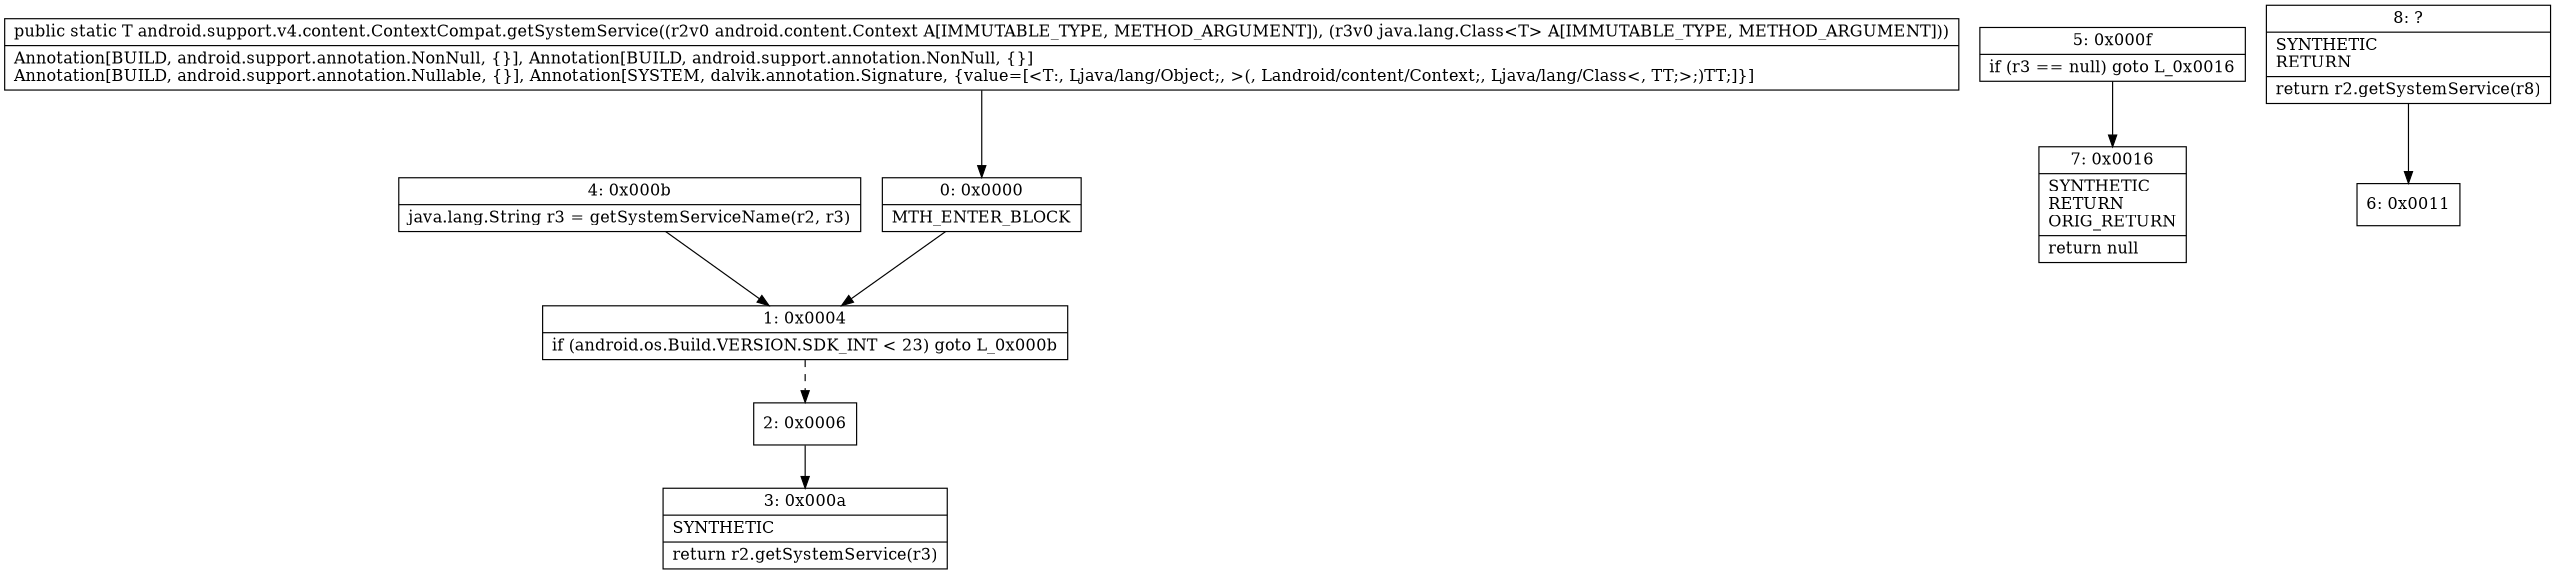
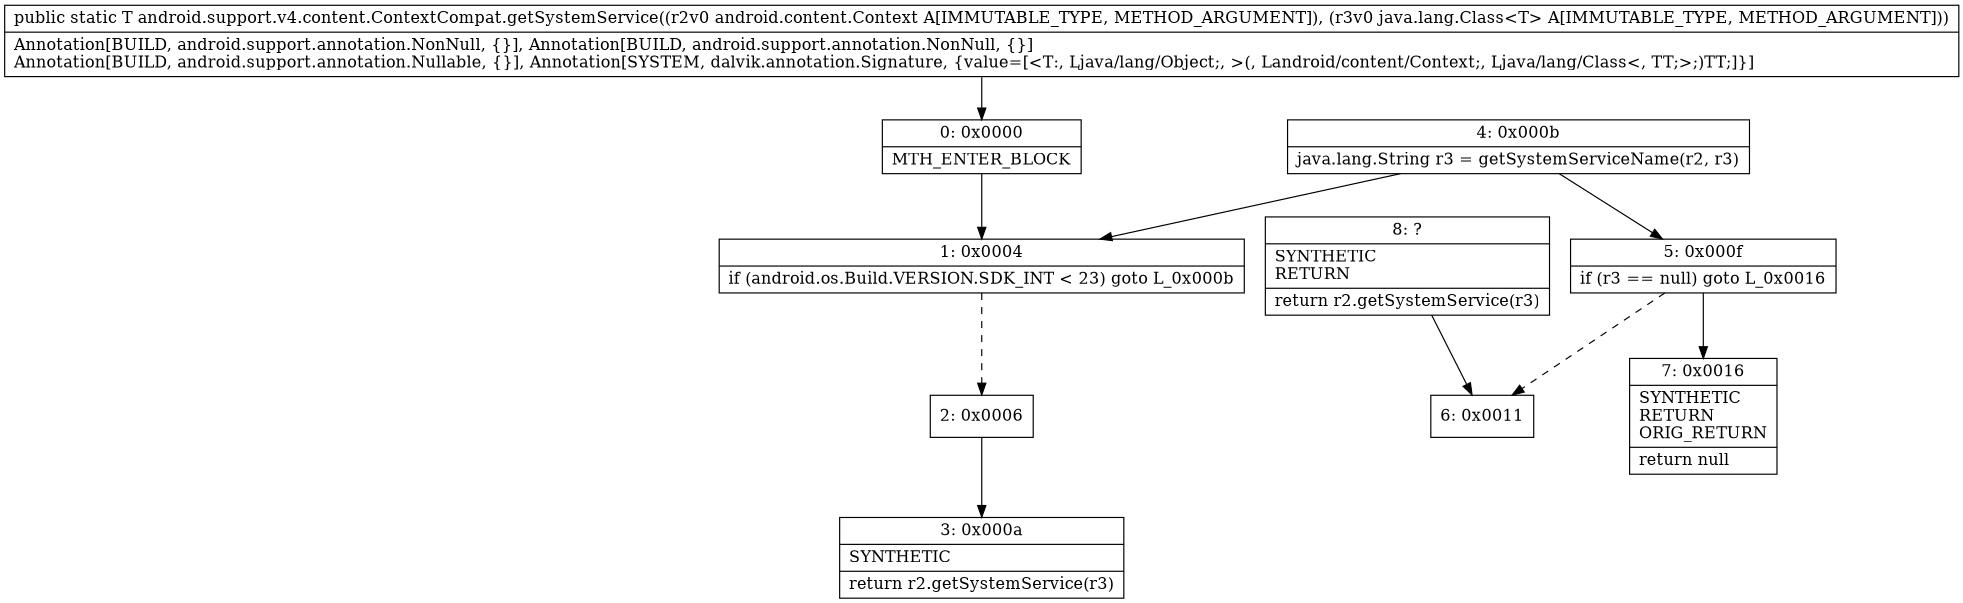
node "8: ?": text "return r2.getSystemService(r8)" -> "return r2.getSystemService(r3)"
edge "4: 0x000b" -> "5: 0x000f": added
edge "5: 0x000f" -> "6: 0x0011": added
